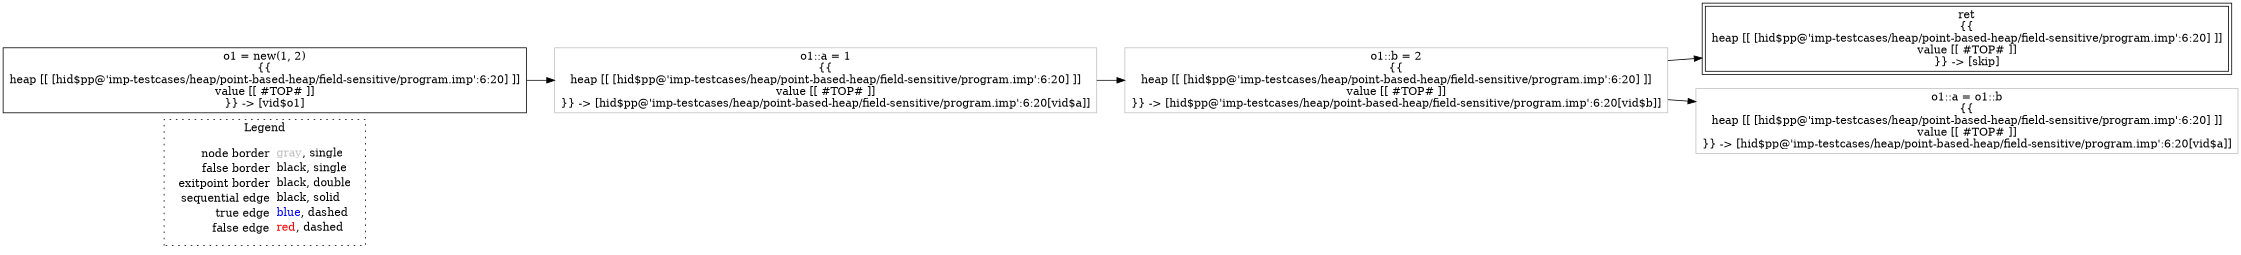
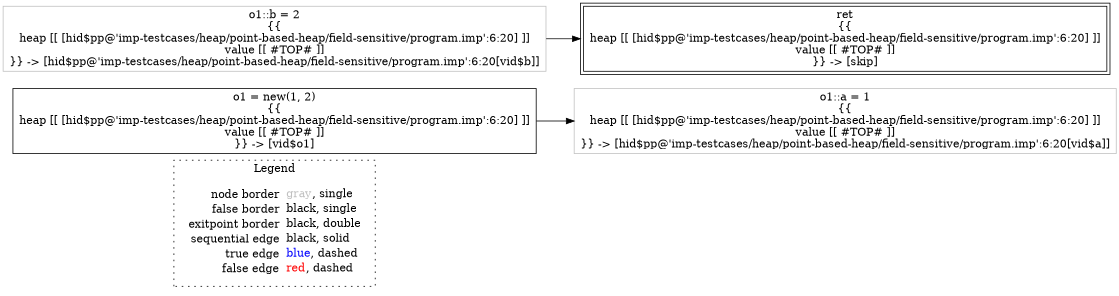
edge "o1::a = 1" -> "o1::b = 2": removed
node "o1::a = o1::b": removed
